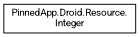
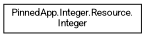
node "PinnedApp.Droid.Resource. Integer": label "PinnedApp.Droid.Resource. Integer" -> "PinnedApp.Integer.Resource. Integer"
